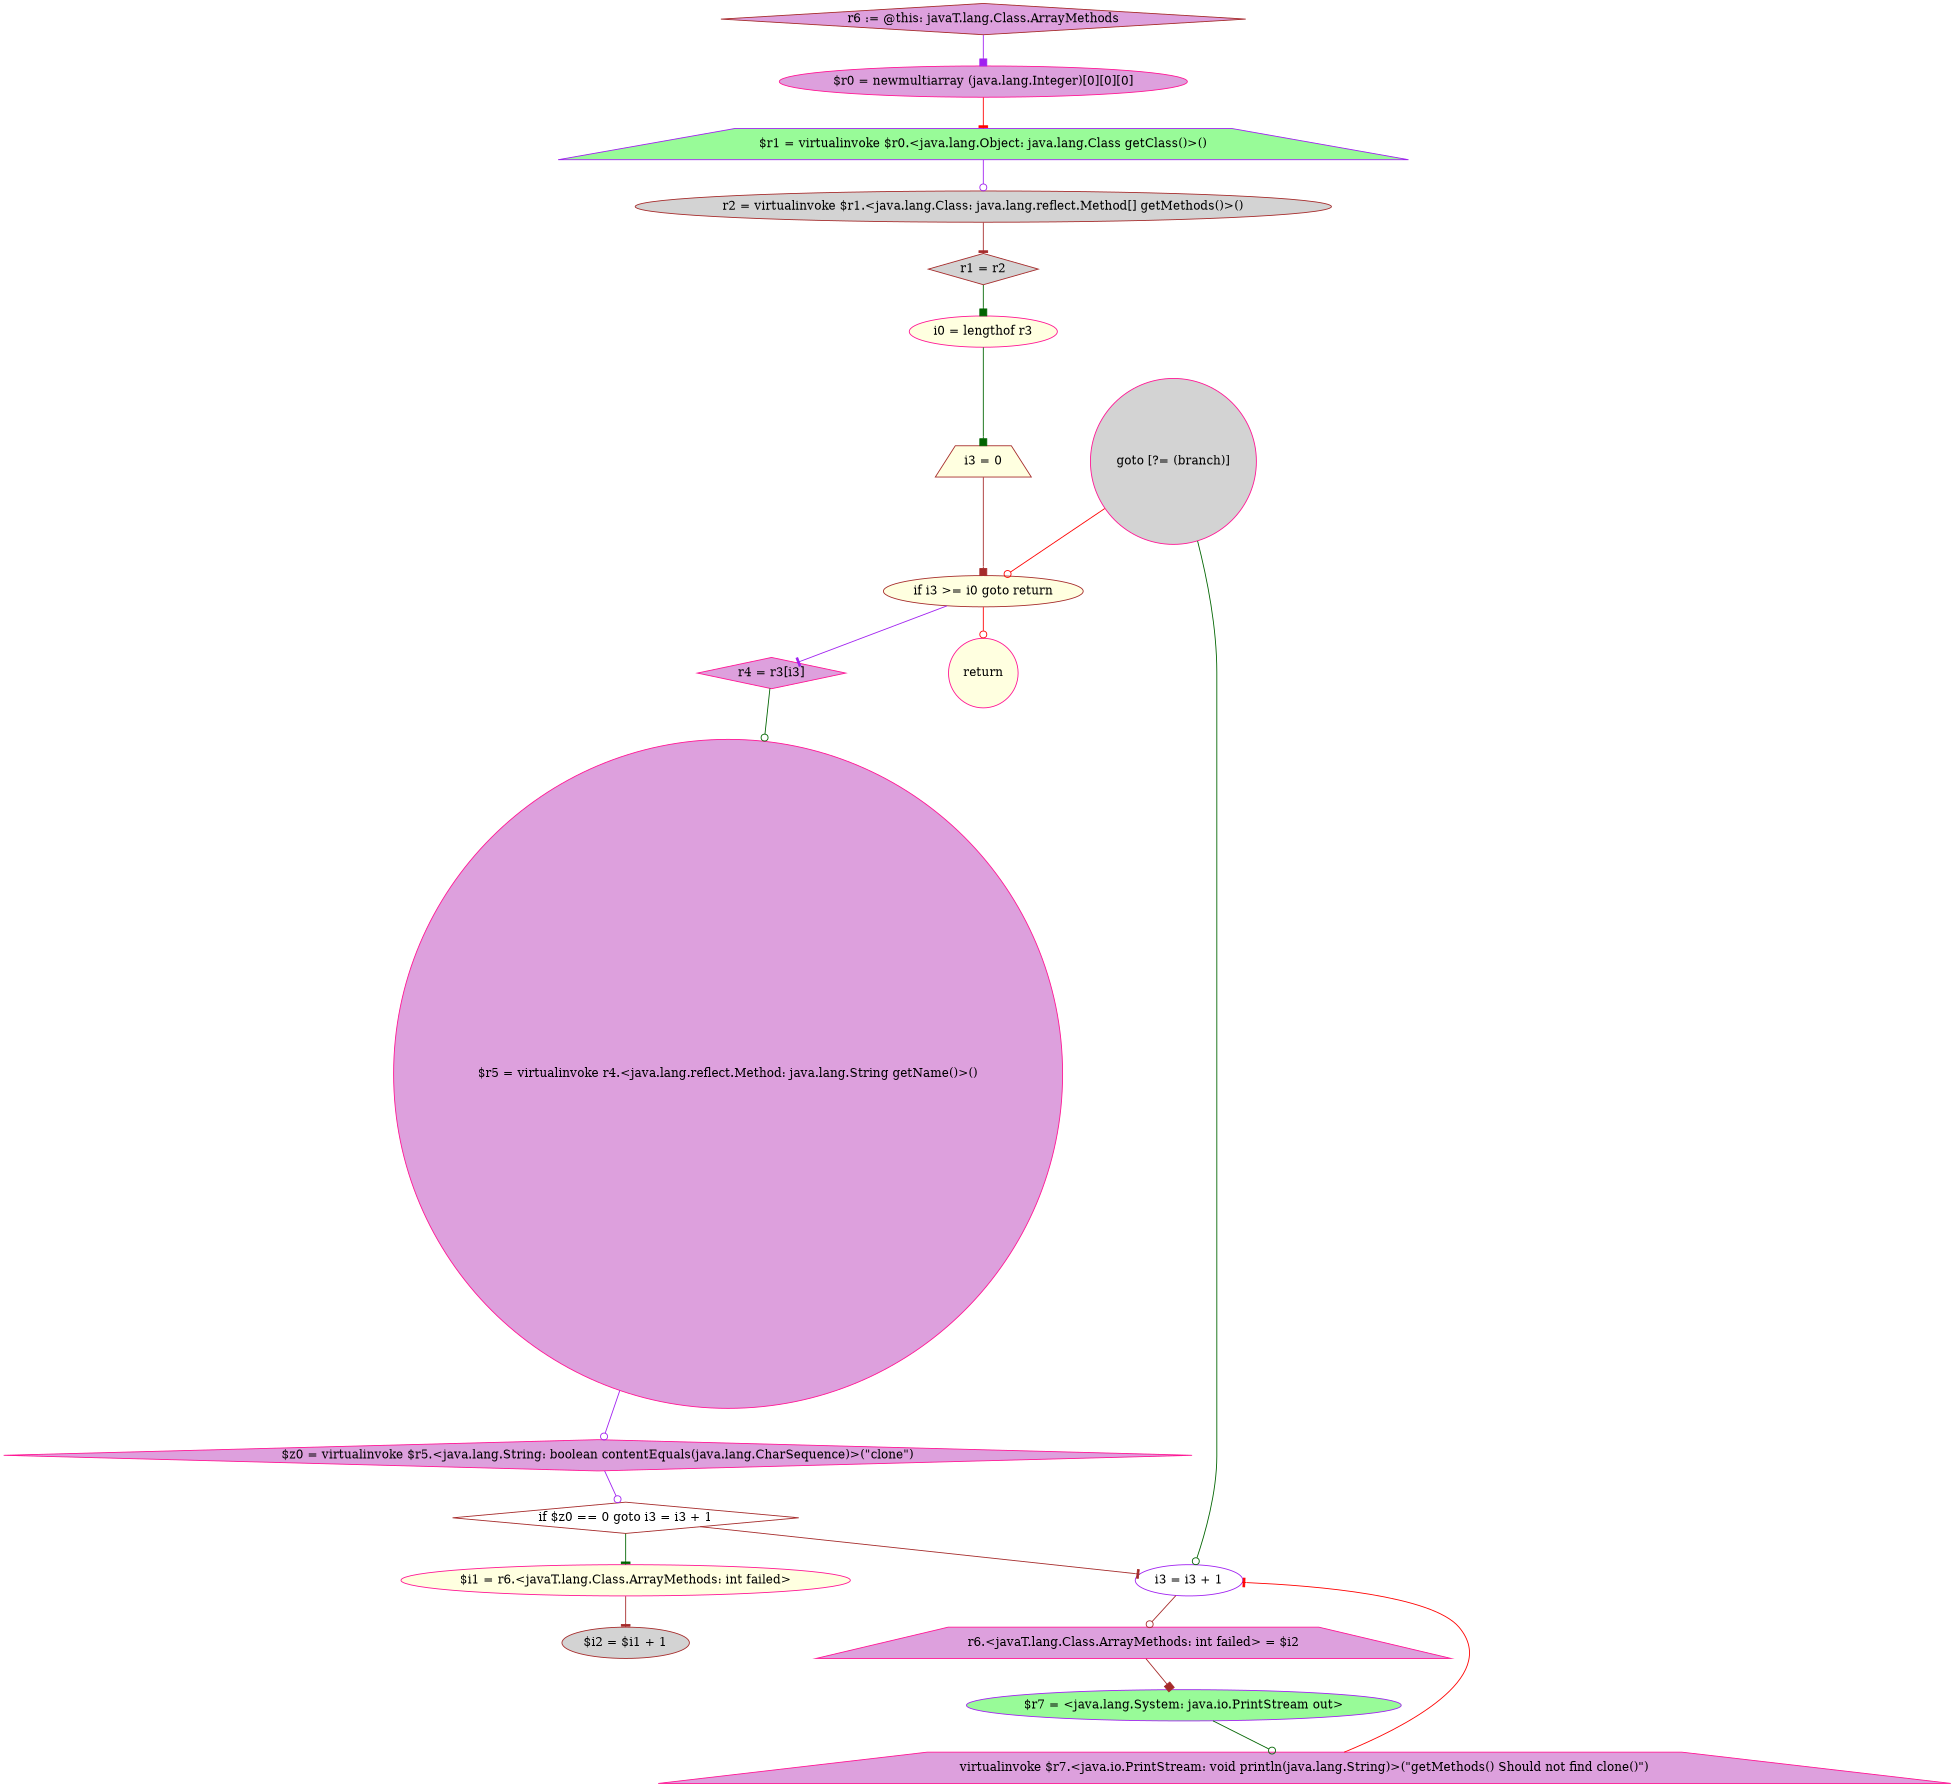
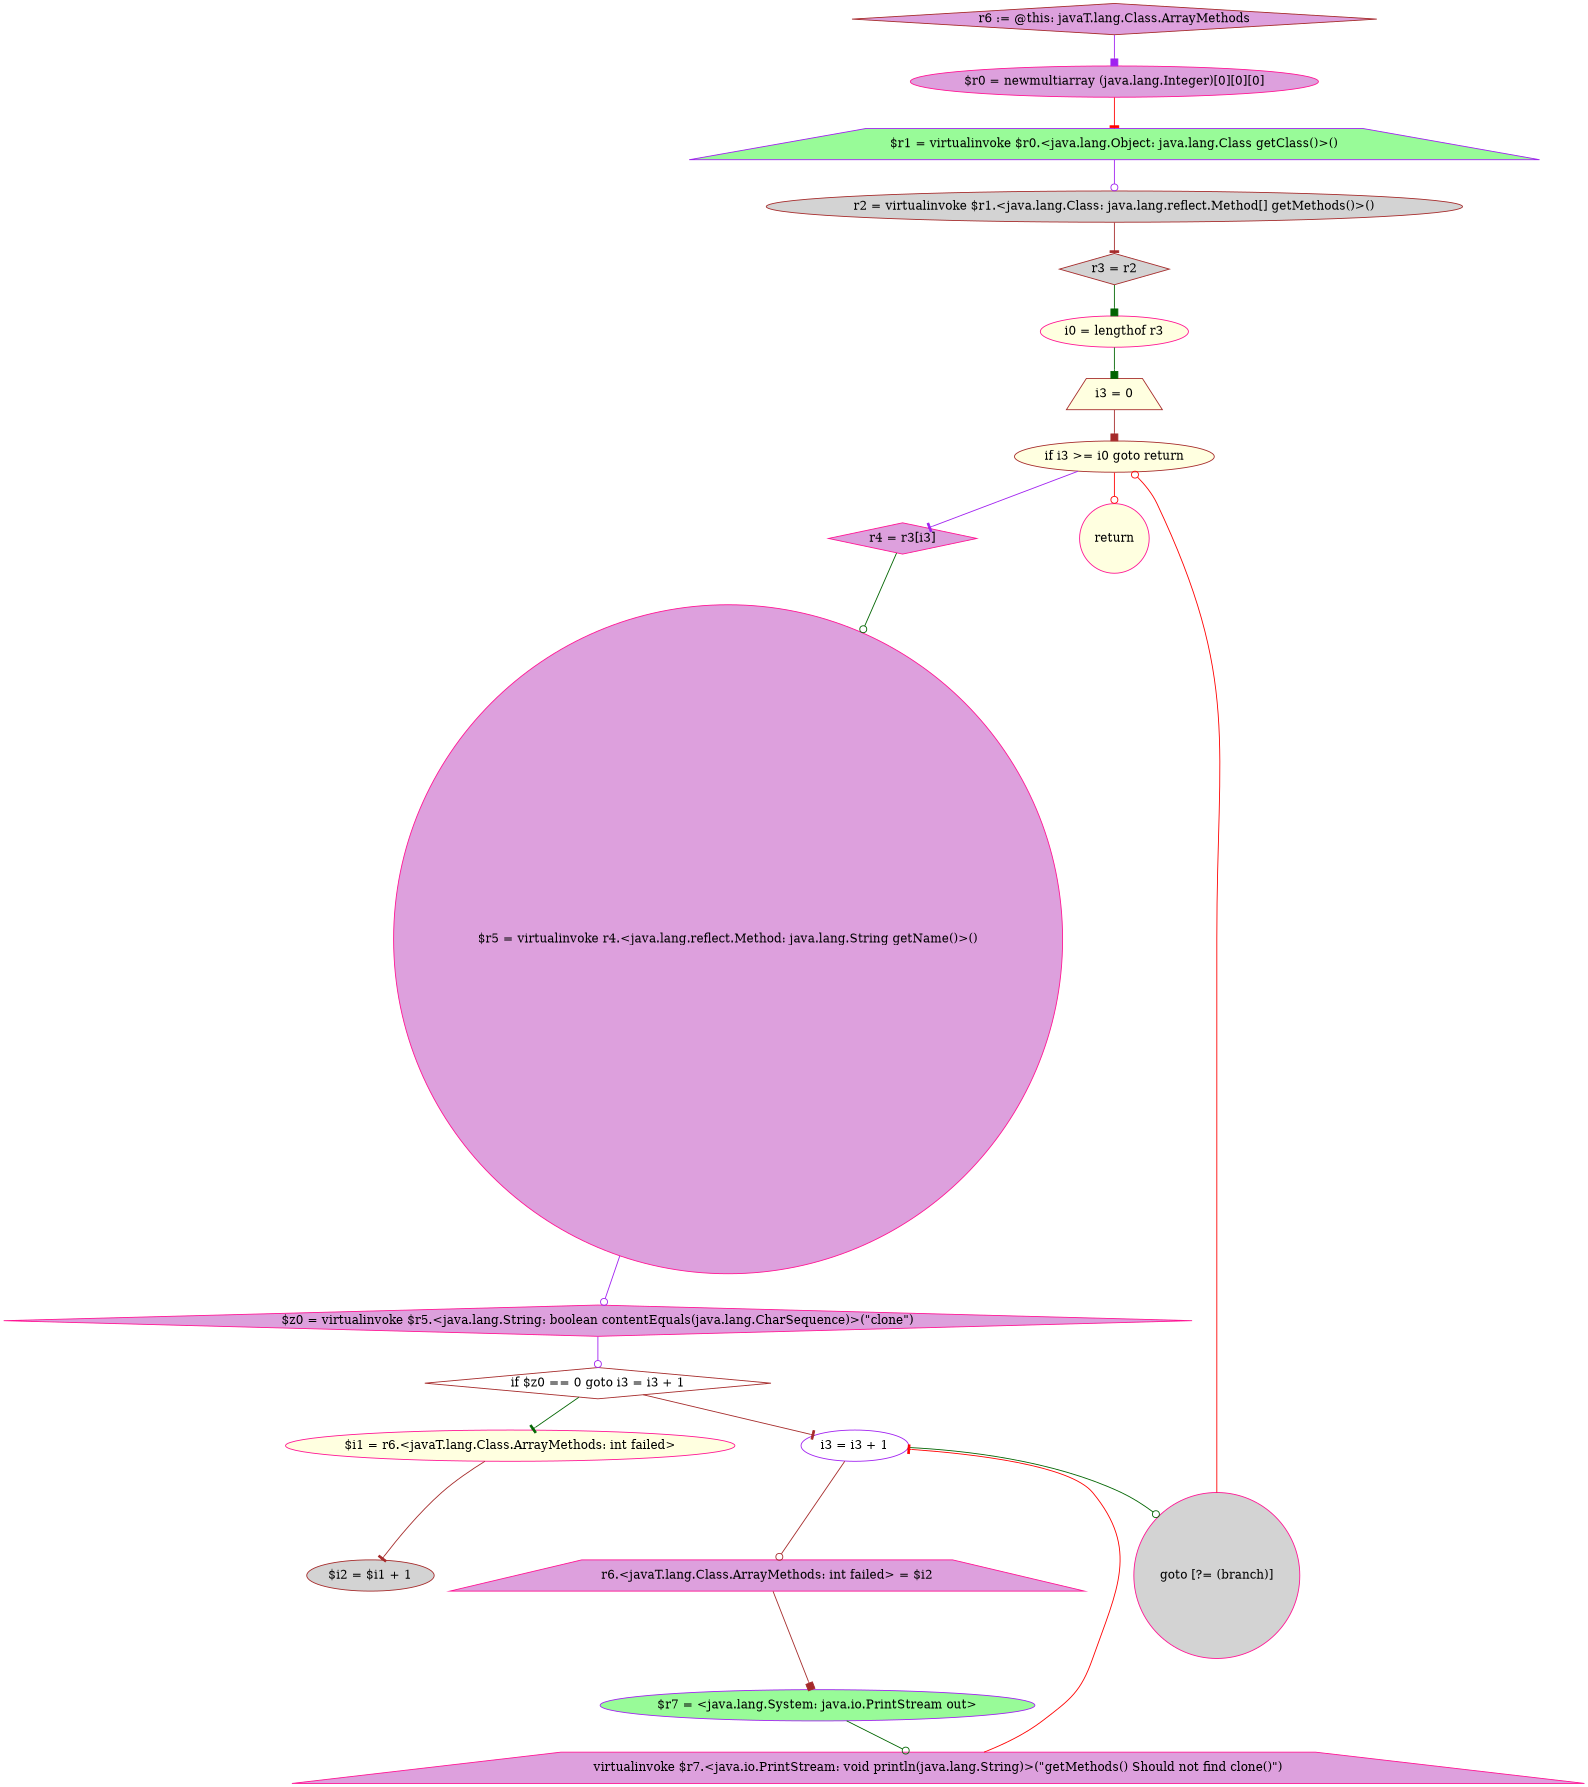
node "r1 = r2": label "r1 = r2" -> "r3 = r2"
edge "goto [?= (branch)]" -> "i3 = i3 + 1": reversed
